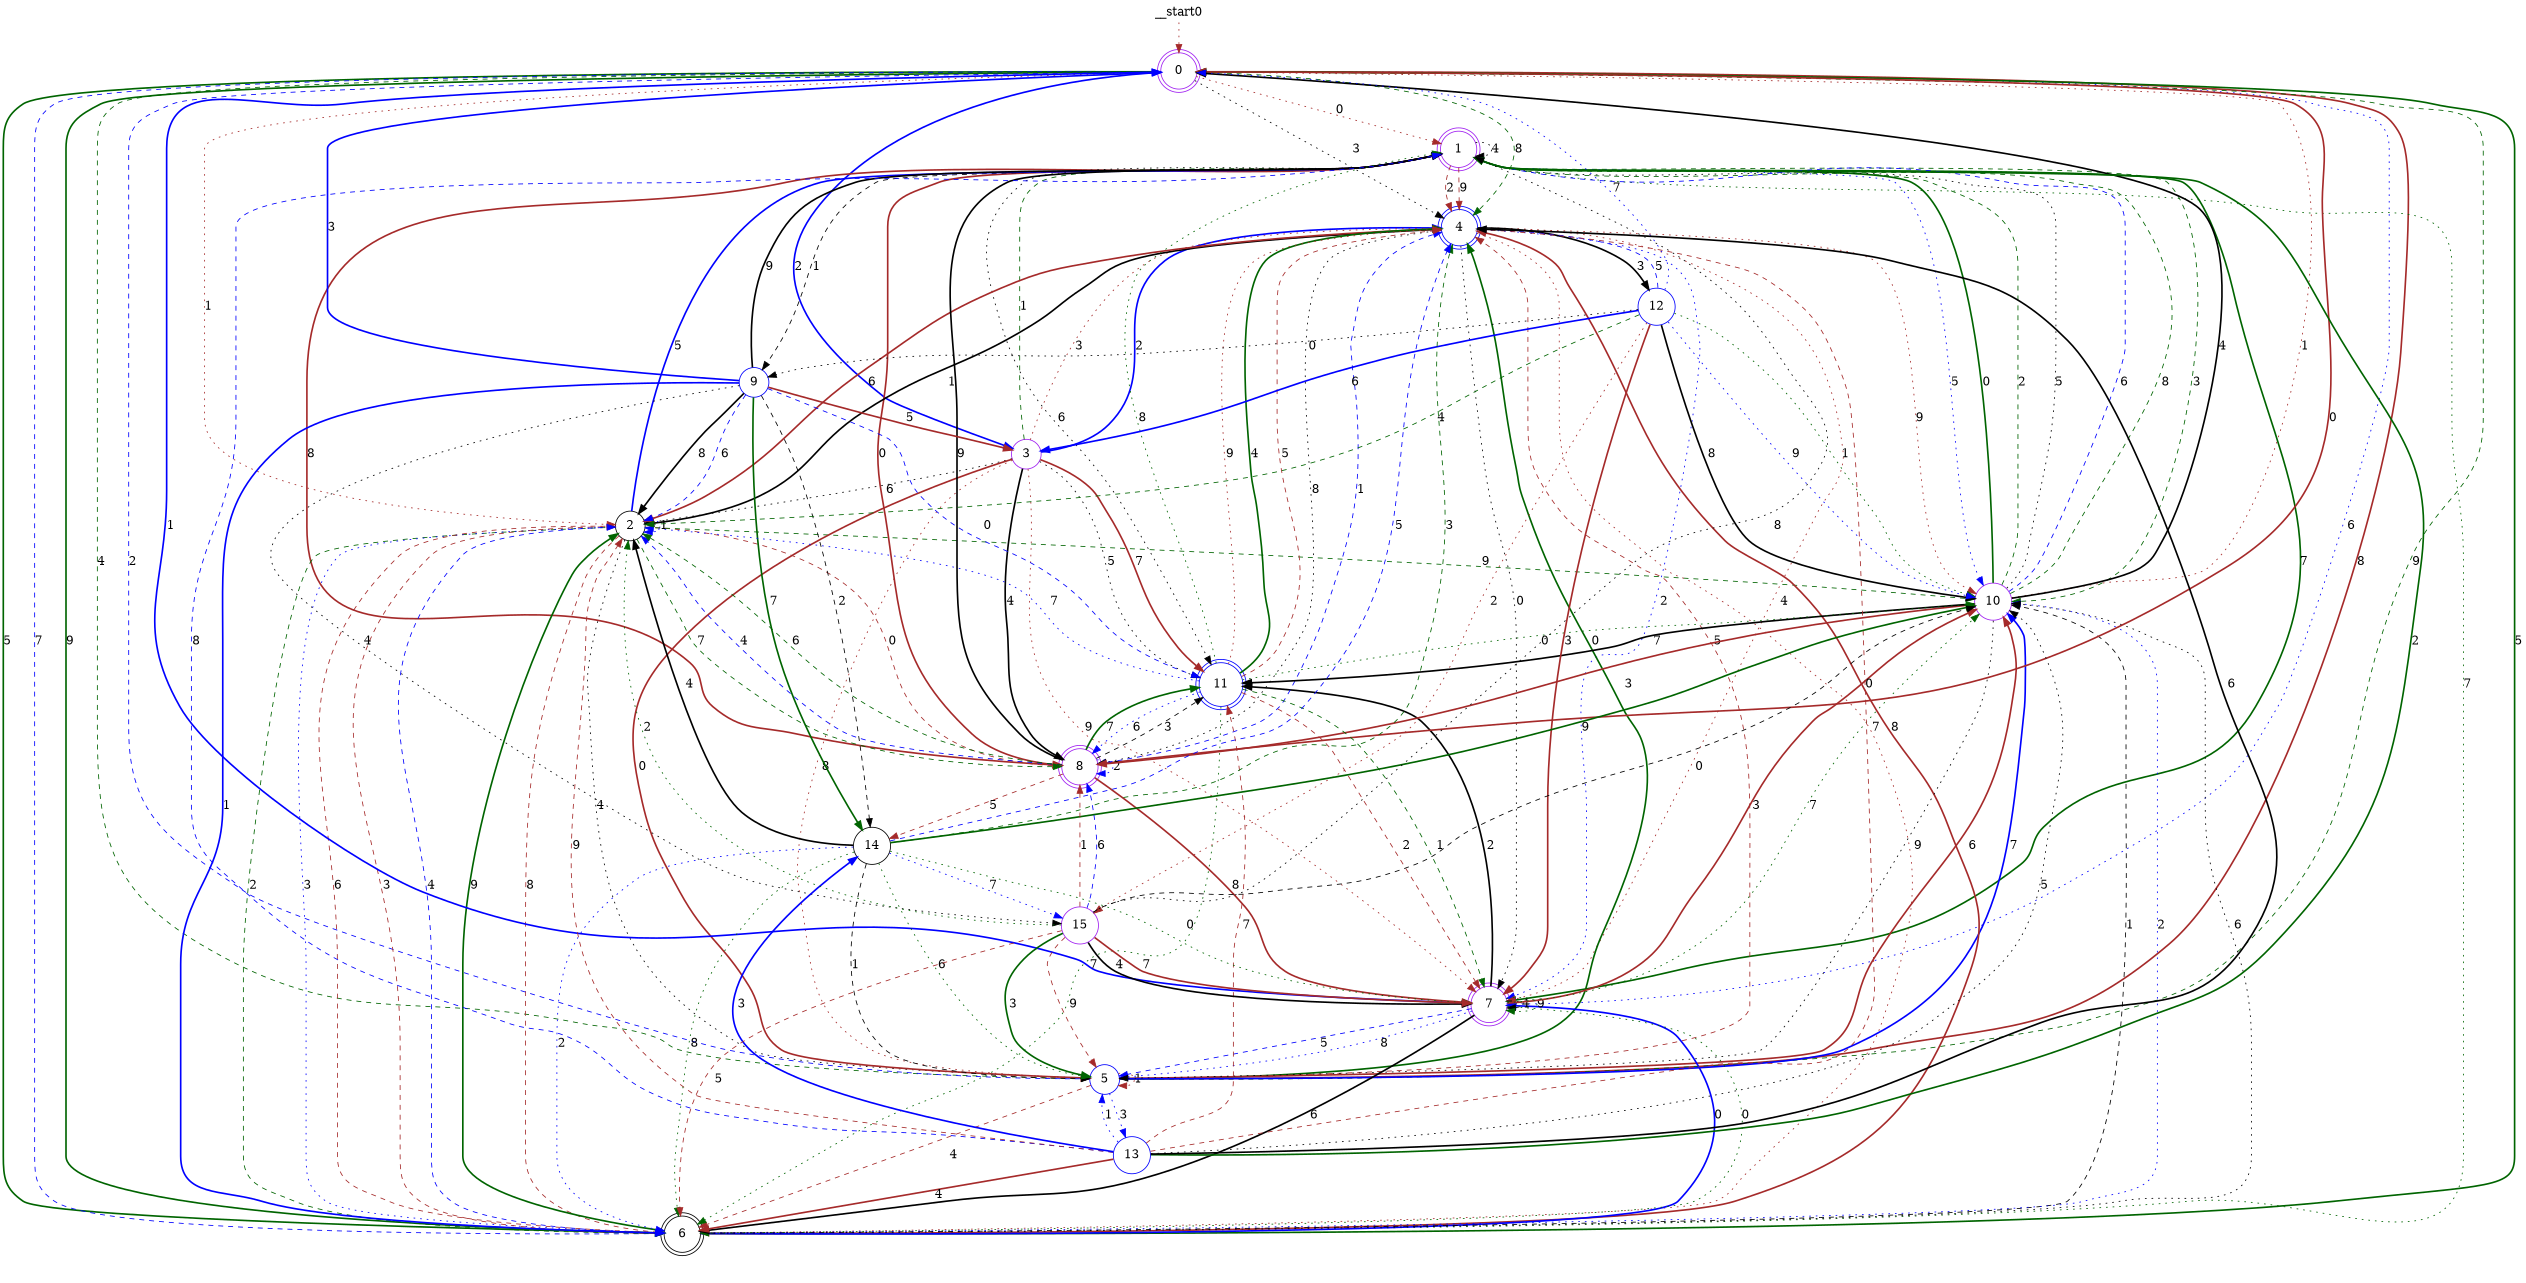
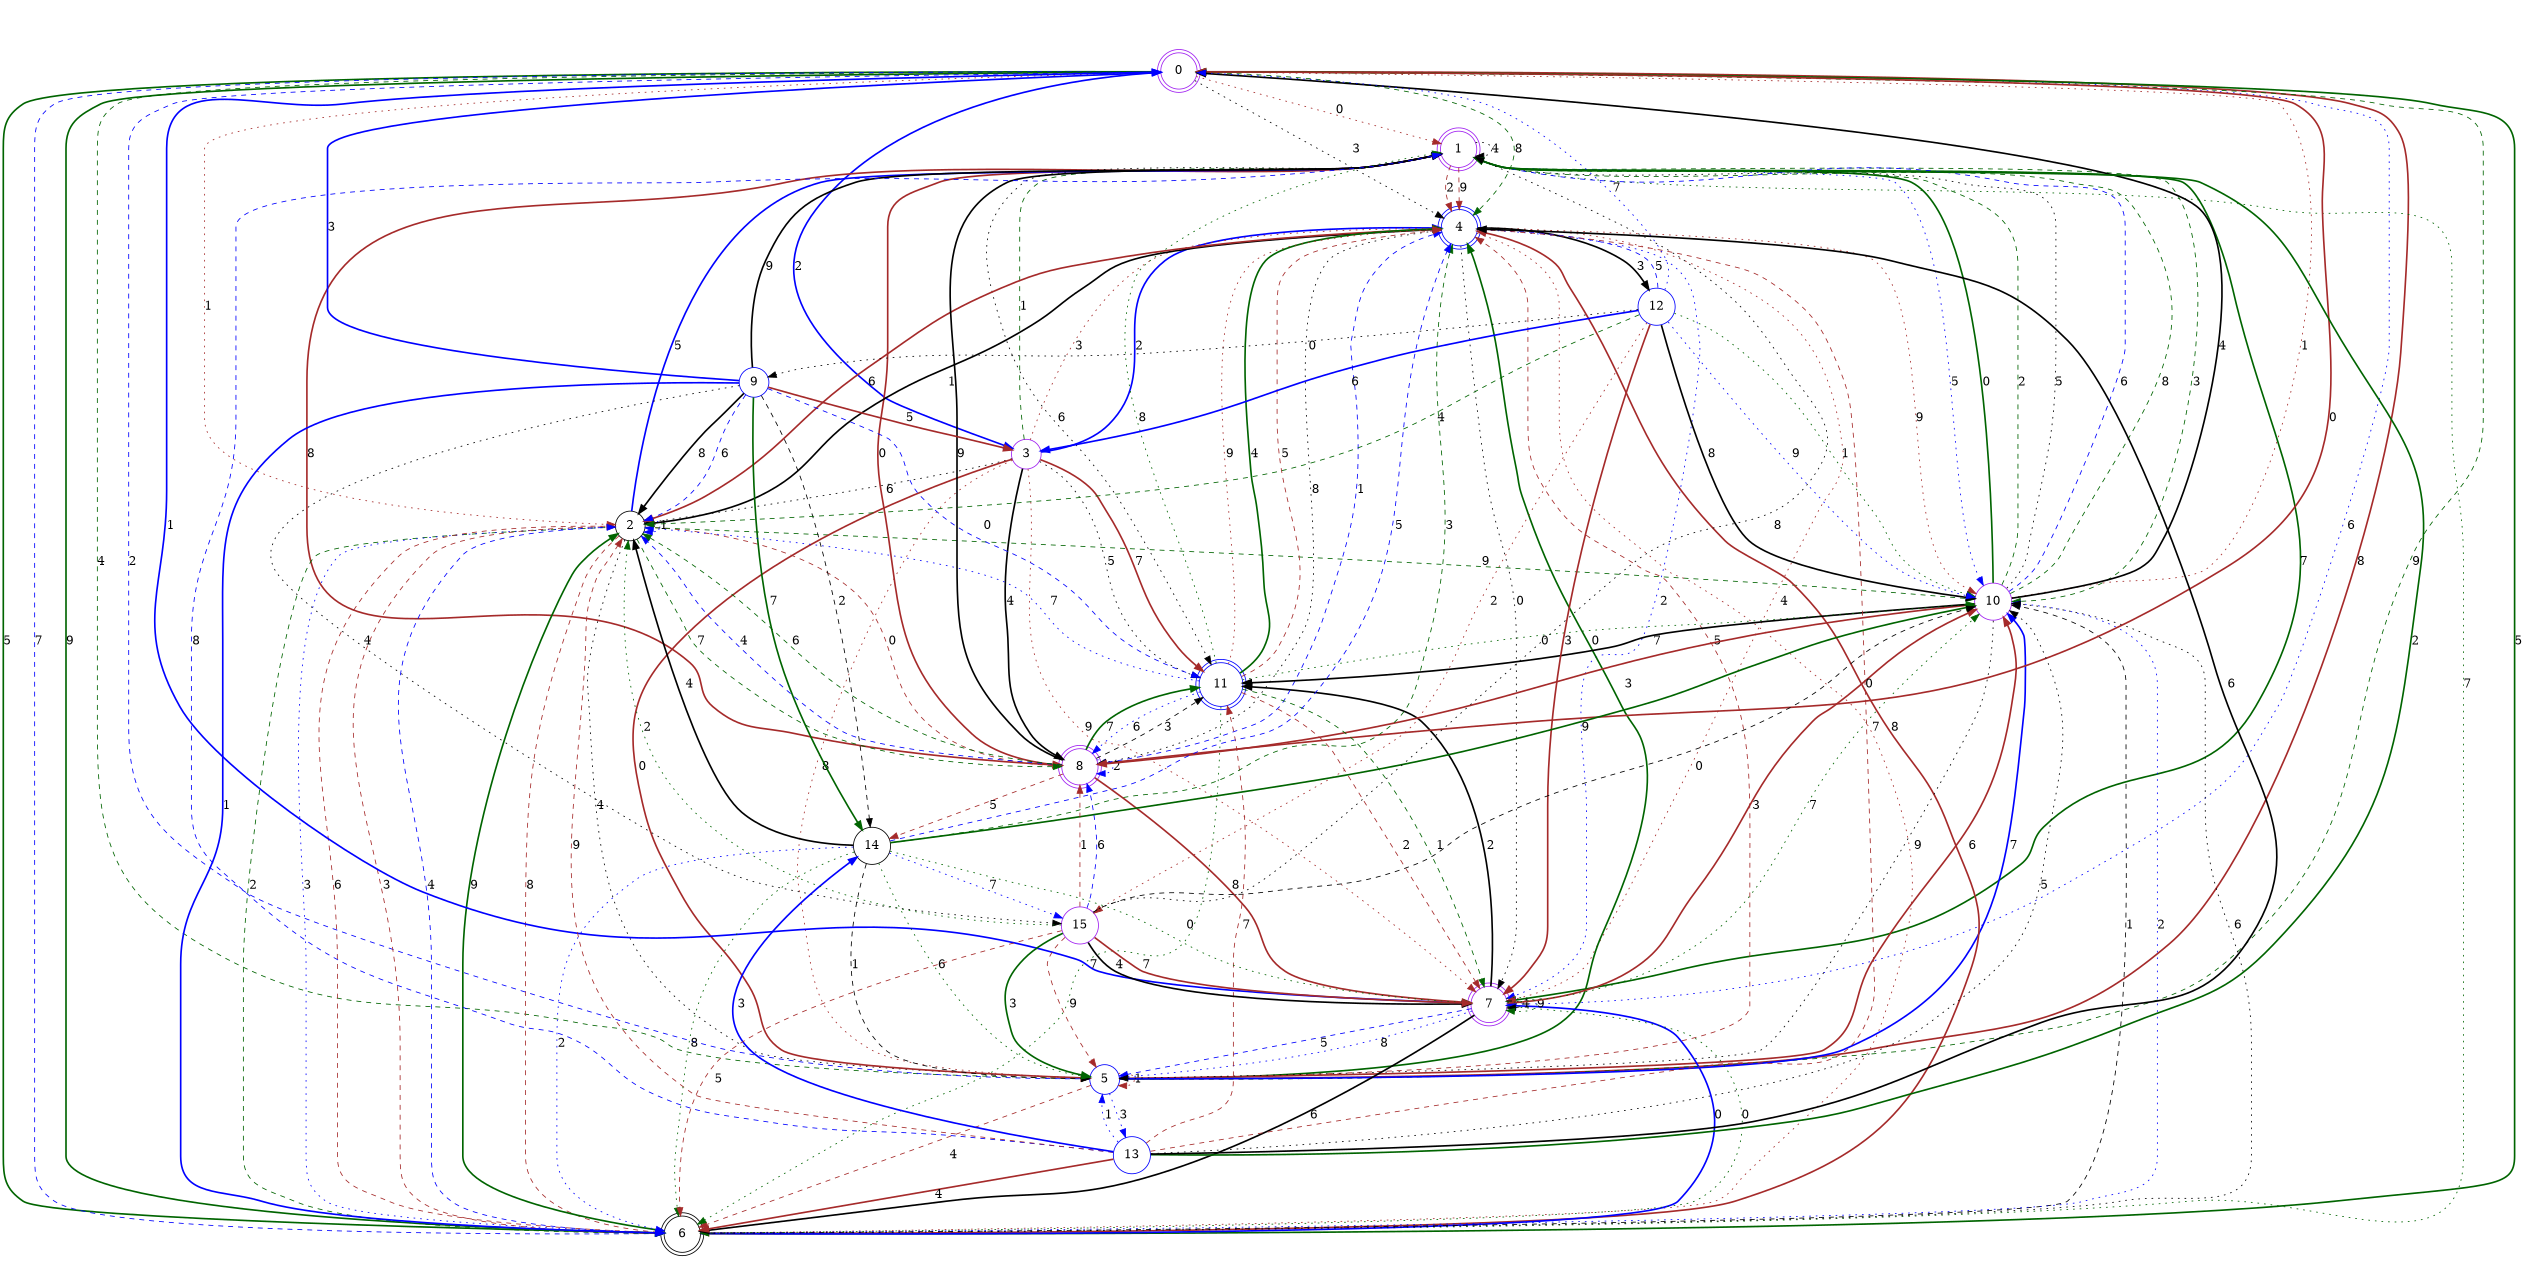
node "__start0": removed
edge "1" -> "9": removed, label "1"
